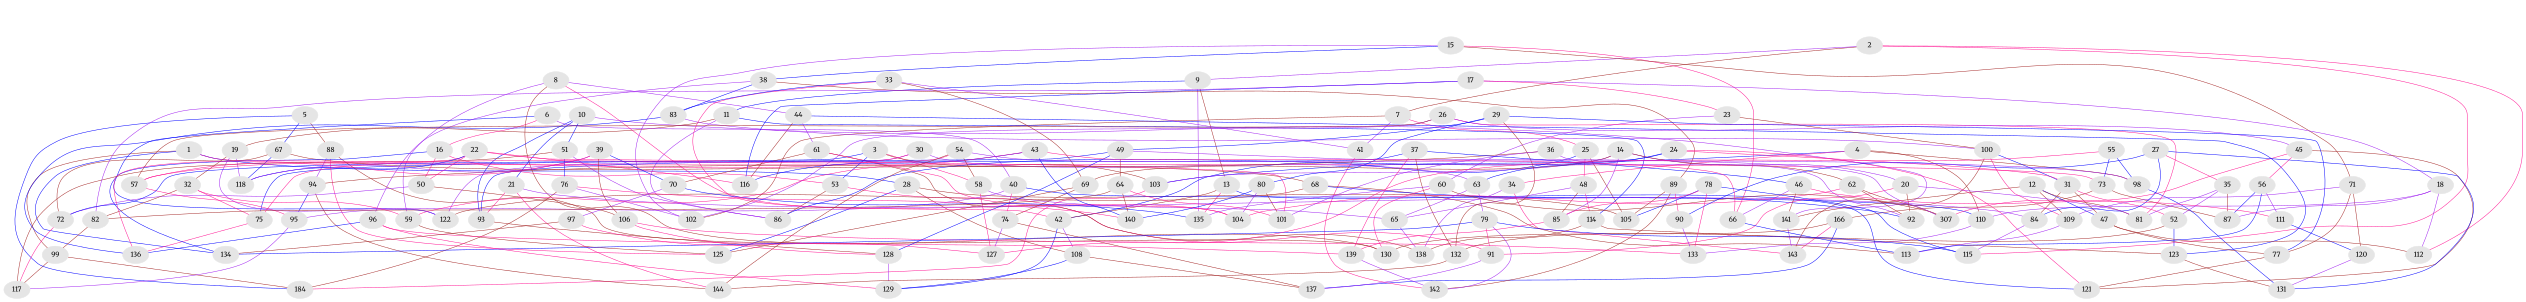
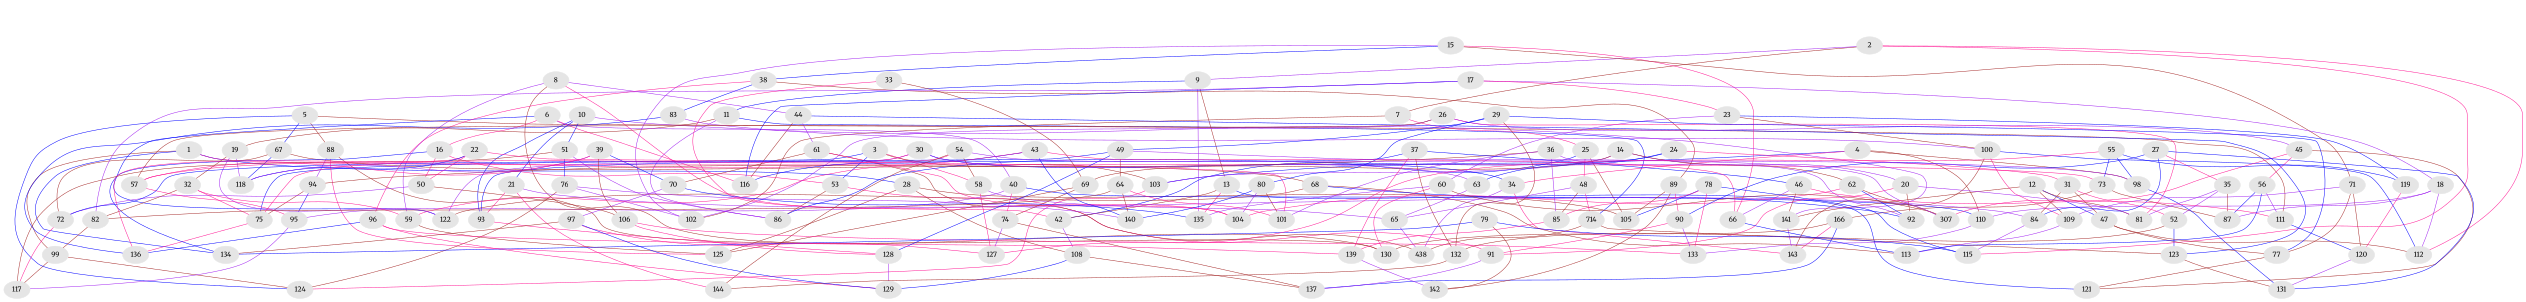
edge "33" -- "83": removed
edge "38" -- "96": color purple -> deeppink
edge "5" -- "111": added
node "41": removed
edge "22" -- "116": now "6" -- "116"
edge "30" -- "34": added
edge "100" -- "31": now "100" -- "112"
edge "24" -- "121": removed
node "119": added
edge "14" -- "85": now "36" -- "85"
edge "76" -- "140": color deeppink -> purple
edge "63" -- "79": removed
edge "62" -- "92": color brown -> blue
edge "28" -- "125": color blue -> brown
node "114": label "114" -> "714"
edge "93" -- "128": color brown -> deeppink
edge "79" -- "91": now "90" -- "91"
node "138": label "138" -> "438"
edge "42" -- "129": now "97" -- "129"
edge "94" -- "144": now "94" -- "75"
edge "79" -- "142": color purple -> brown
node "184": label "184" -> "124"
